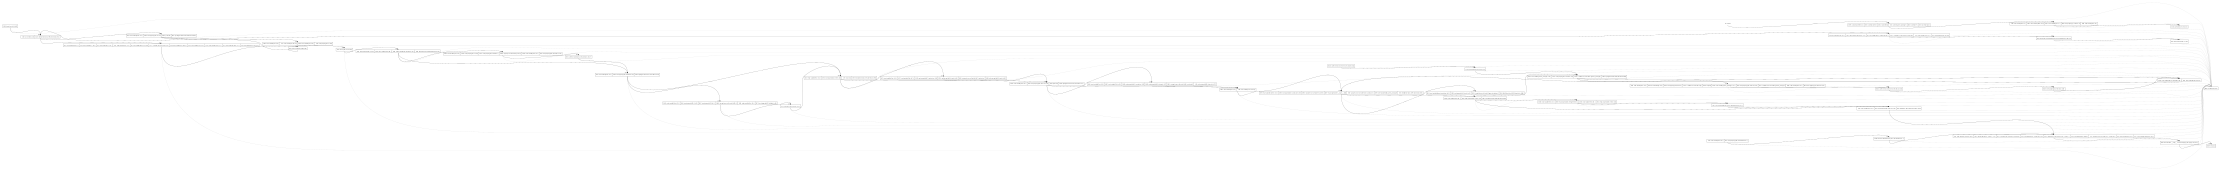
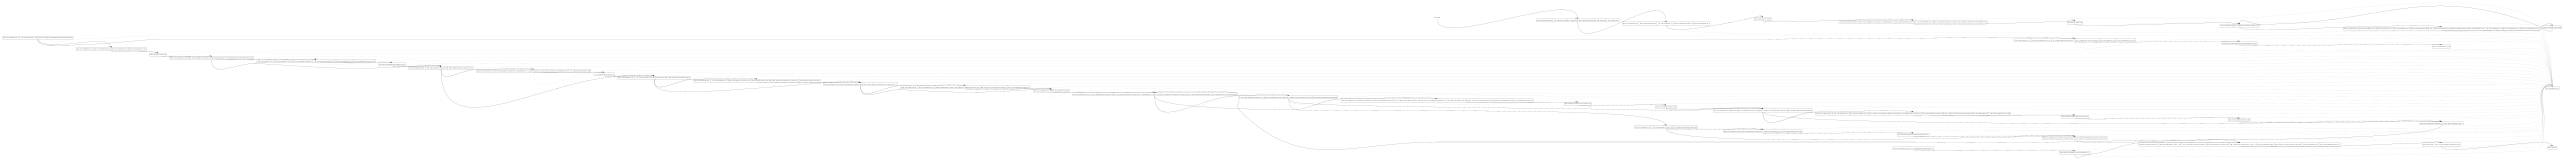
node "3411: write-property[v3,'release',v2]*": added
edge "3420: has-next[v15,v16]" -> "3434: read-variable['this',v20,-]": removed
node "3508: read-variable['this',v44,-]": added
